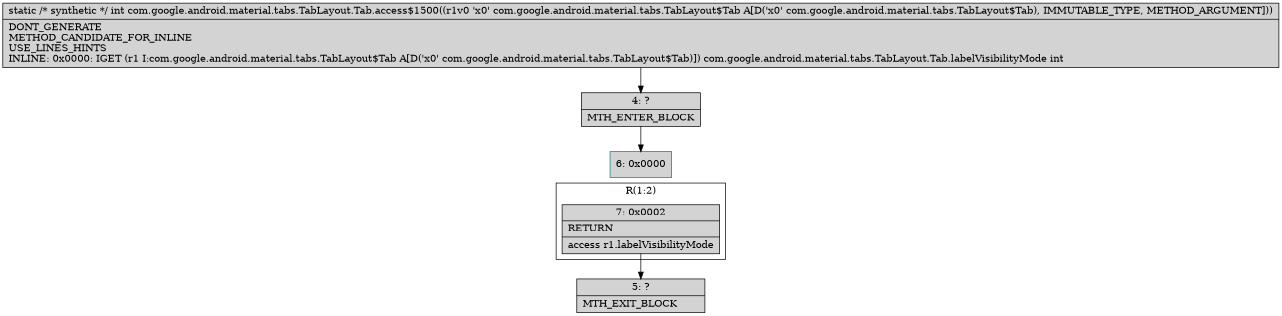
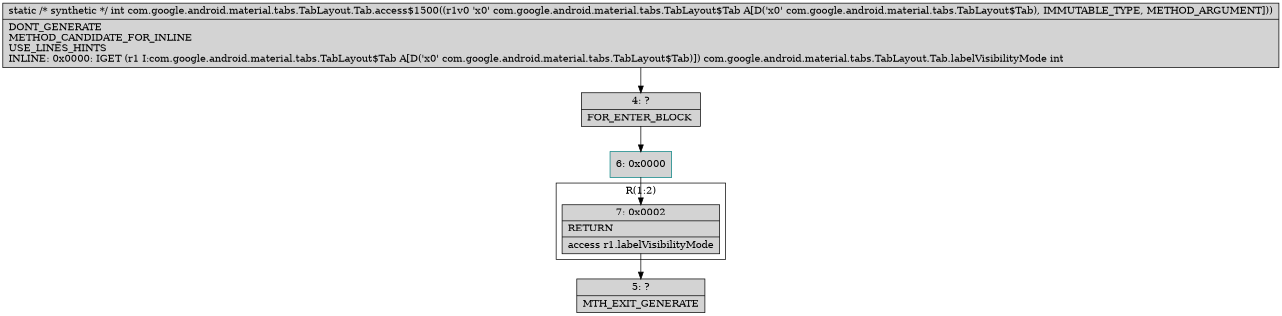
node "4: ?": text "MTH_ENTER_BLOCK" -> "FOR_ENTER_BLOCK"
edge "6: 0x0000" -> "7: 0x0002": added
node "5: ?": text "MTH_EXIT_BLOCK" -> "MTH_EXIT_GENERATE"
